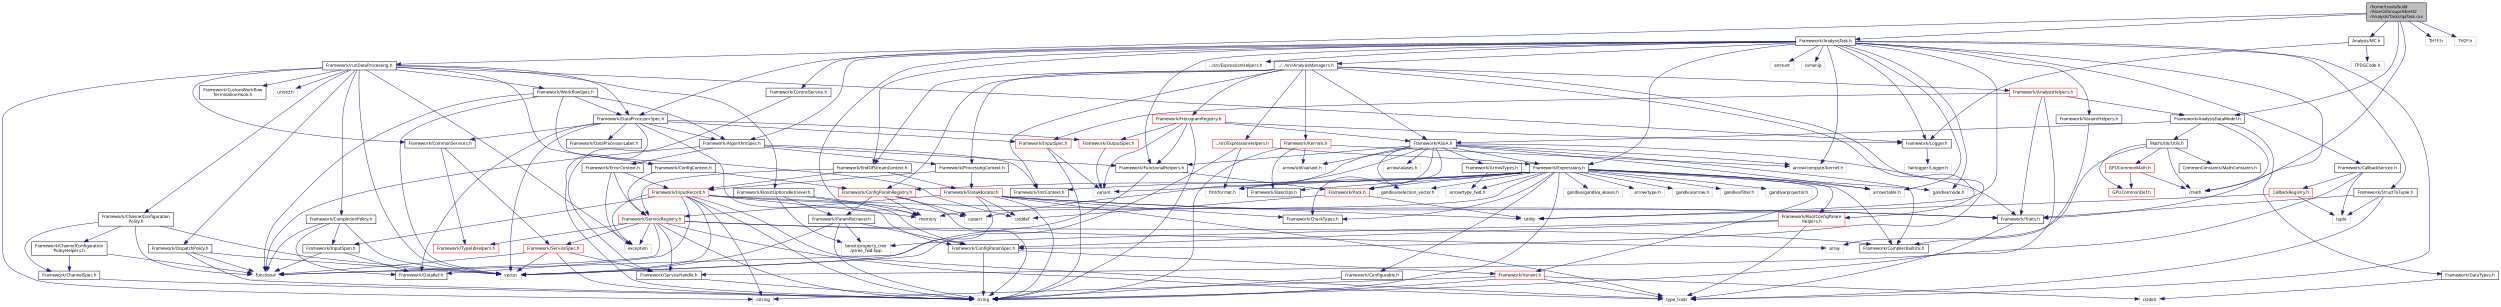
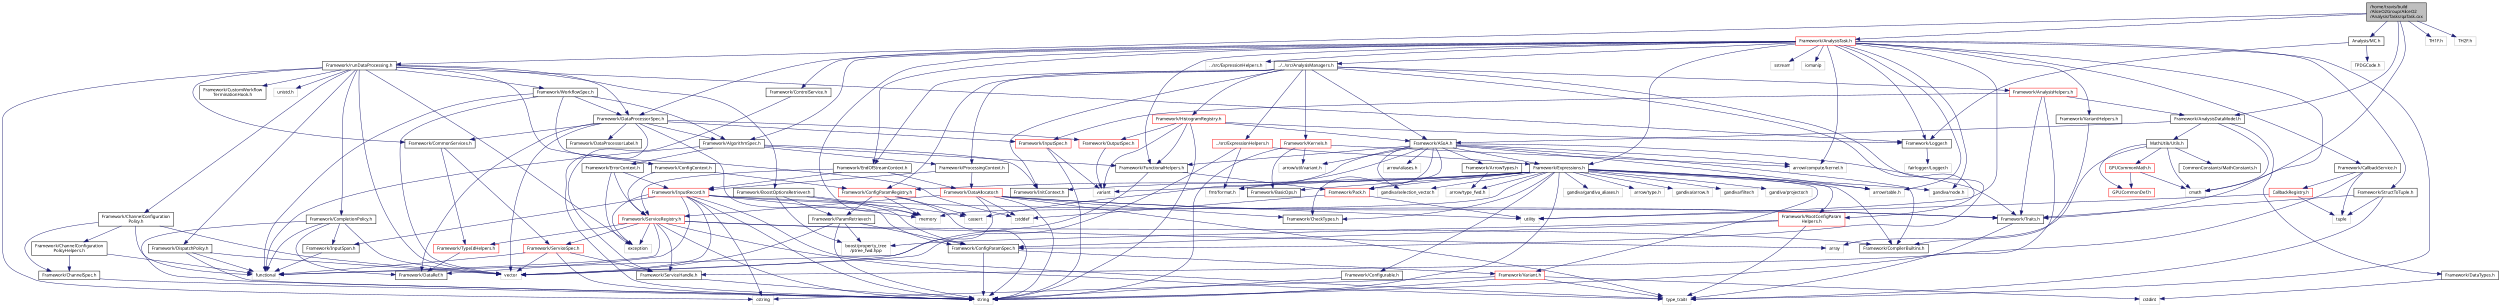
node "Framework/AnalysisTask.h": color black -> red
edge "Framework/InputSpan.h" -> "Framework/DataRef.h": now "Framework/TypeIdHelpers.h" -> "Framework/DataRef.h"
edge "Framework/CompletionPolicy.h" -> "string": added
